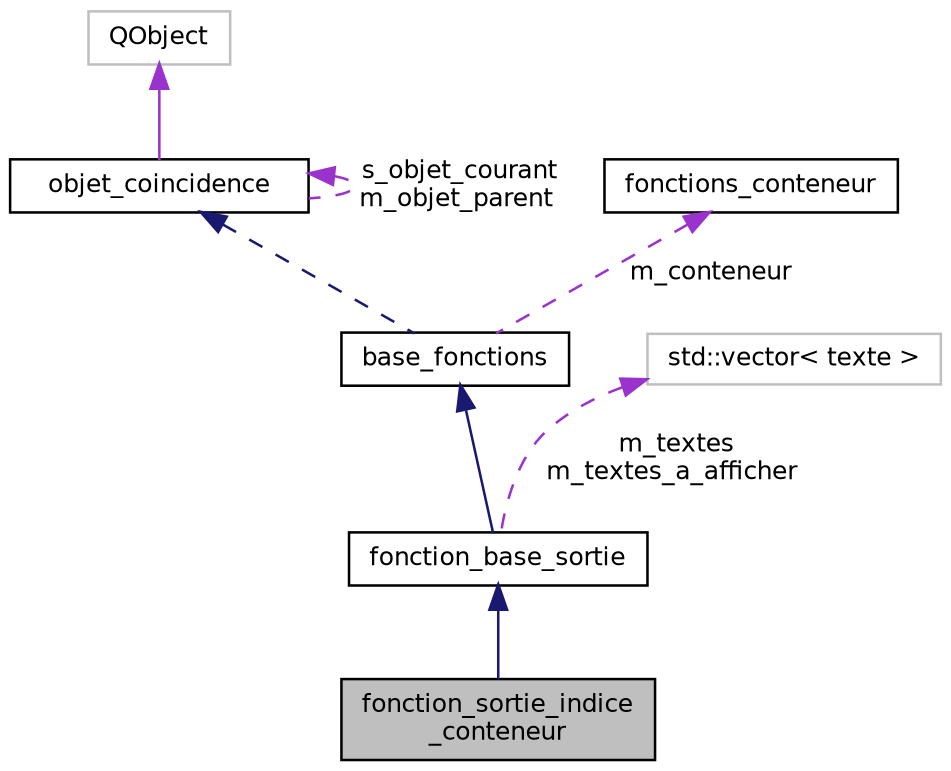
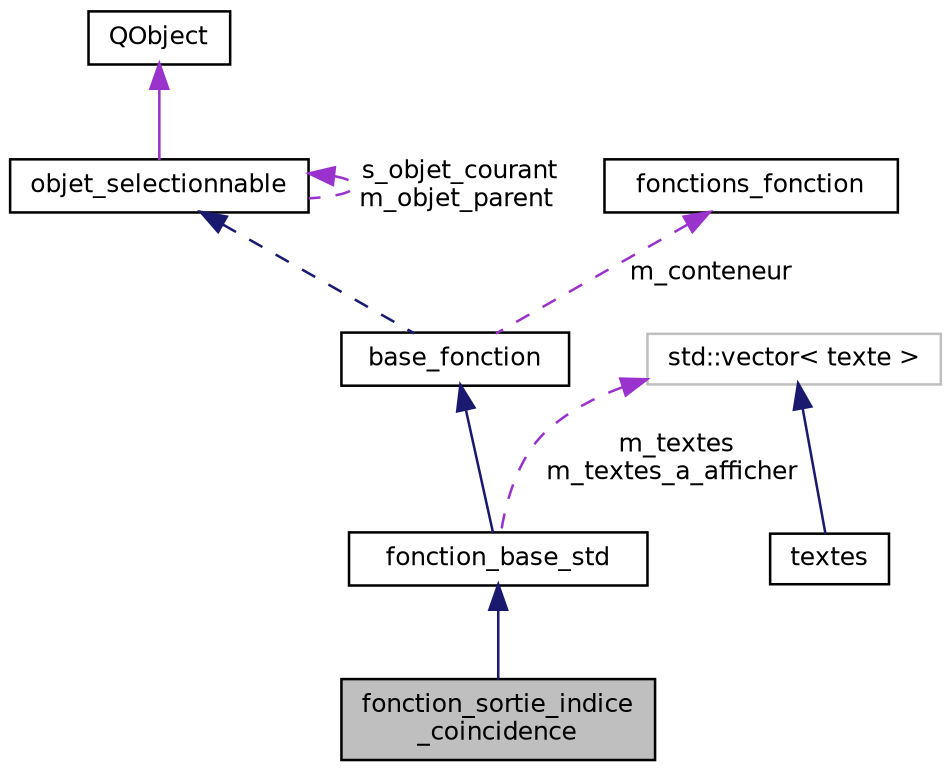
node "QObject": color grey75 -> black
node "objet_coincidence": label "objet_coincidence" -> "objet_selectionnable"
node "fonctions_conteneur": label "fonctions_conteneur" -> "fonctions_fonction"
node "base_fonctions": label "base_fonctions" -> "base_fonction"
node "fonction_base_sortie": label "fonction_base_sortie" -> "fonction_base_std"
node "textes": added
node "fonction_sortie_indice _conteneur": label "fonction_sortie_indice _conteneur" -> "fonction_sortie_indice _coincidence"
